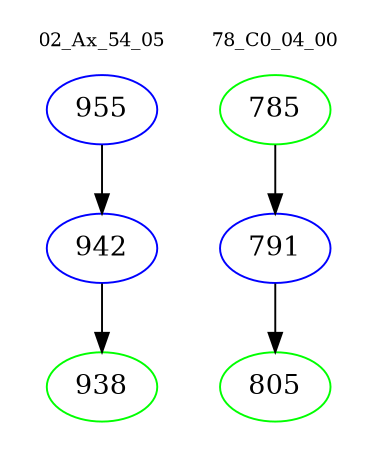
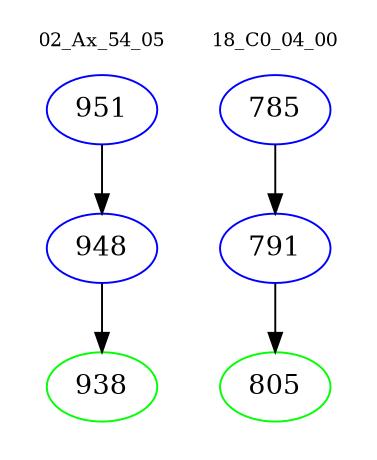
cluster "78_C0_04_00": label "78_C0_04_00" -> "18_C0_04_00"
node "955": label "955" -> "951"
node "785": color green -> blue
node "942": label "942" -> "948"
